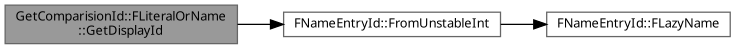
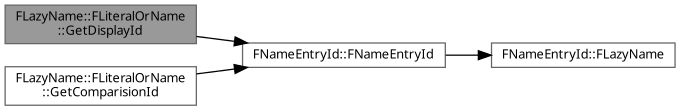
node "GetComparisionId::FLiteralOrName ::GetDisplayId": label "GetComparisionId::FLiteralOrName ::GetDisplayId" -> "FLazyName::FLiteralOrName ::GetDisplayId"
node "FNameEntryId::FromUnstableInt": label "FNameEntryId::FromUnstableInt" -> "FNameEntryId::FNameEntryId"
node "FLazyName::FLiteralOrName ::GetComparisionId": added
